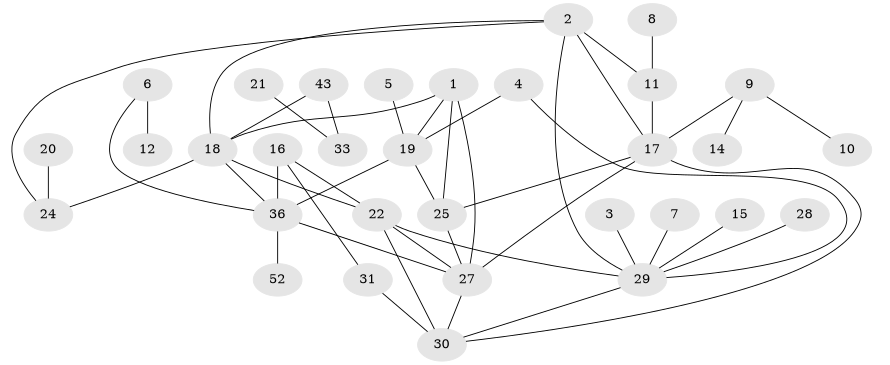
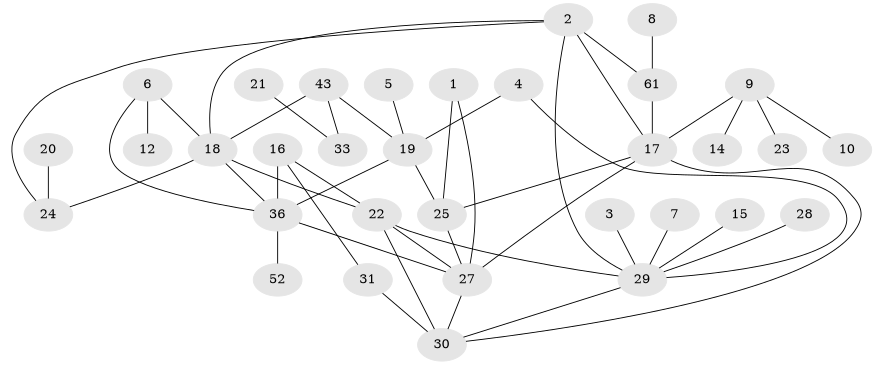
node "11": label "11" -> "61"
edge "1" -- "18": now "6" -- "18"
edge "1" -- "19": now "43" -- "19"
node "23": added
